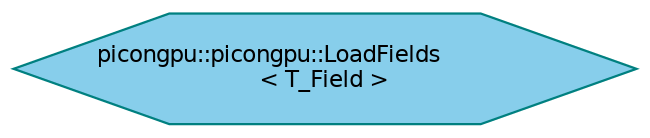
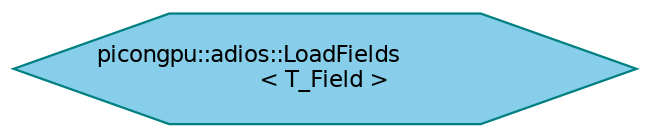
node "picongpu::picongpu::LoadFields < T_Field >": label "picongpu::picongpu::LoadFields < T_Field >" -> "picongpu::adios::LoadFields < T_Field >"
